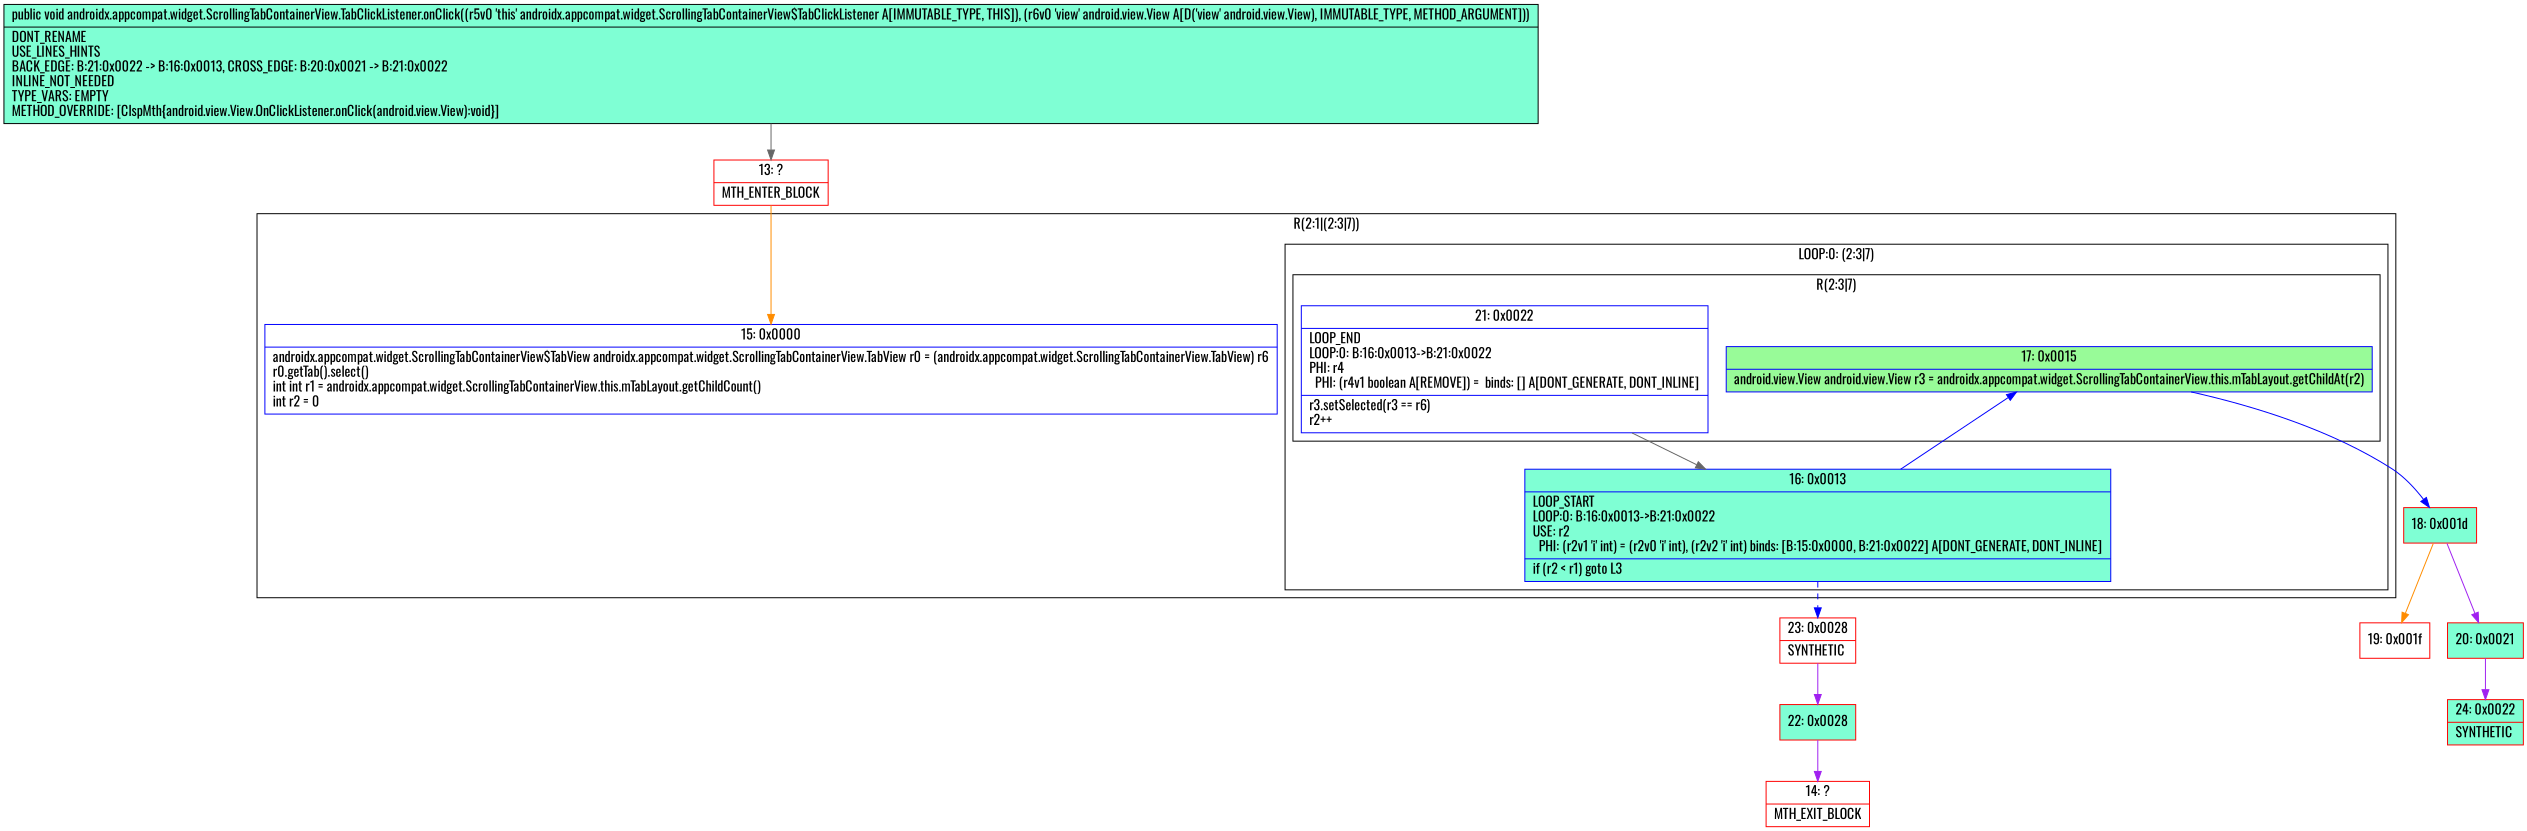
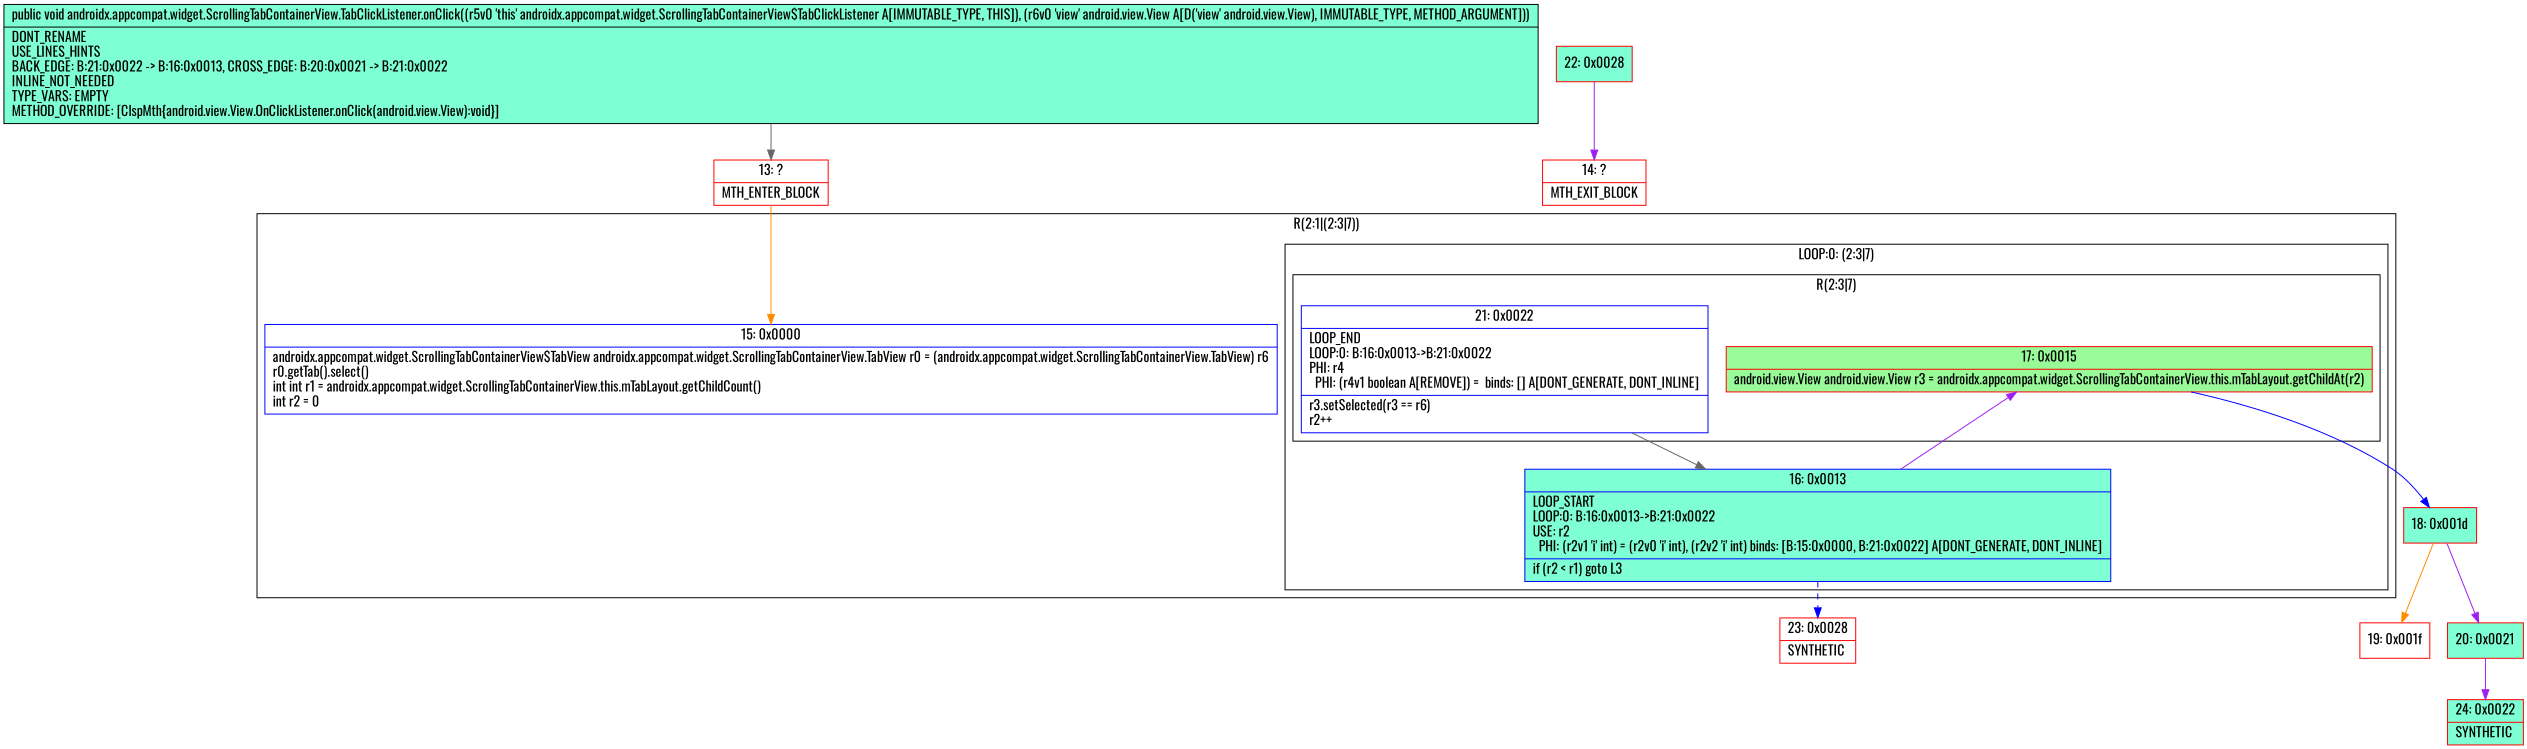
node "17: 0x0015": color blue -> red
edge "16: 0x0013" -> "17: 0x0015": color blue -> purple
edge "23: 0x0028" -> "22: 0x0028": removed
